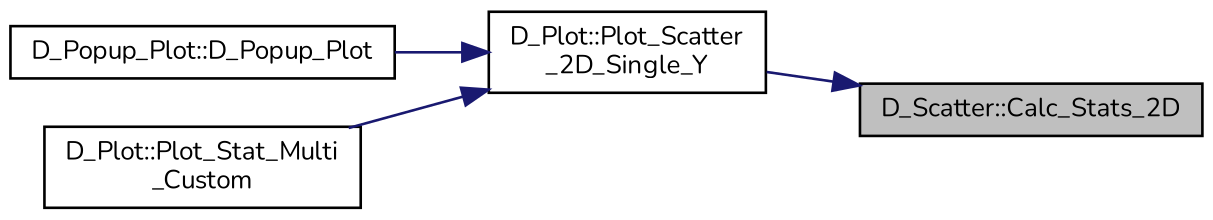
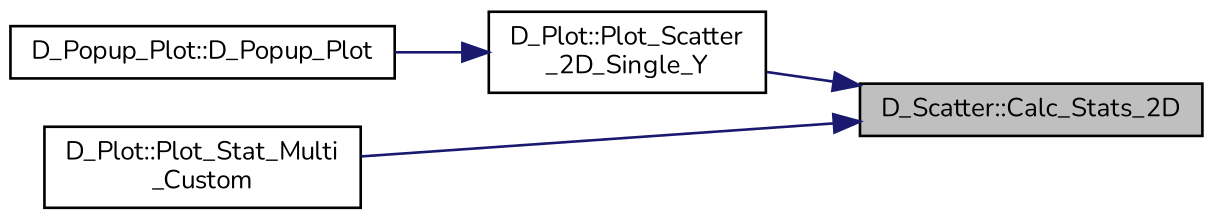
edge "D_Plot::Plot_Stat_Multi _Custom" -> "D_Plot::Plot_Scatter _2D_Single_Y": now "D_Plot::Plot_Stat_Multi _Custom" -> "D_Scatter::Calc_Stats_2D"
